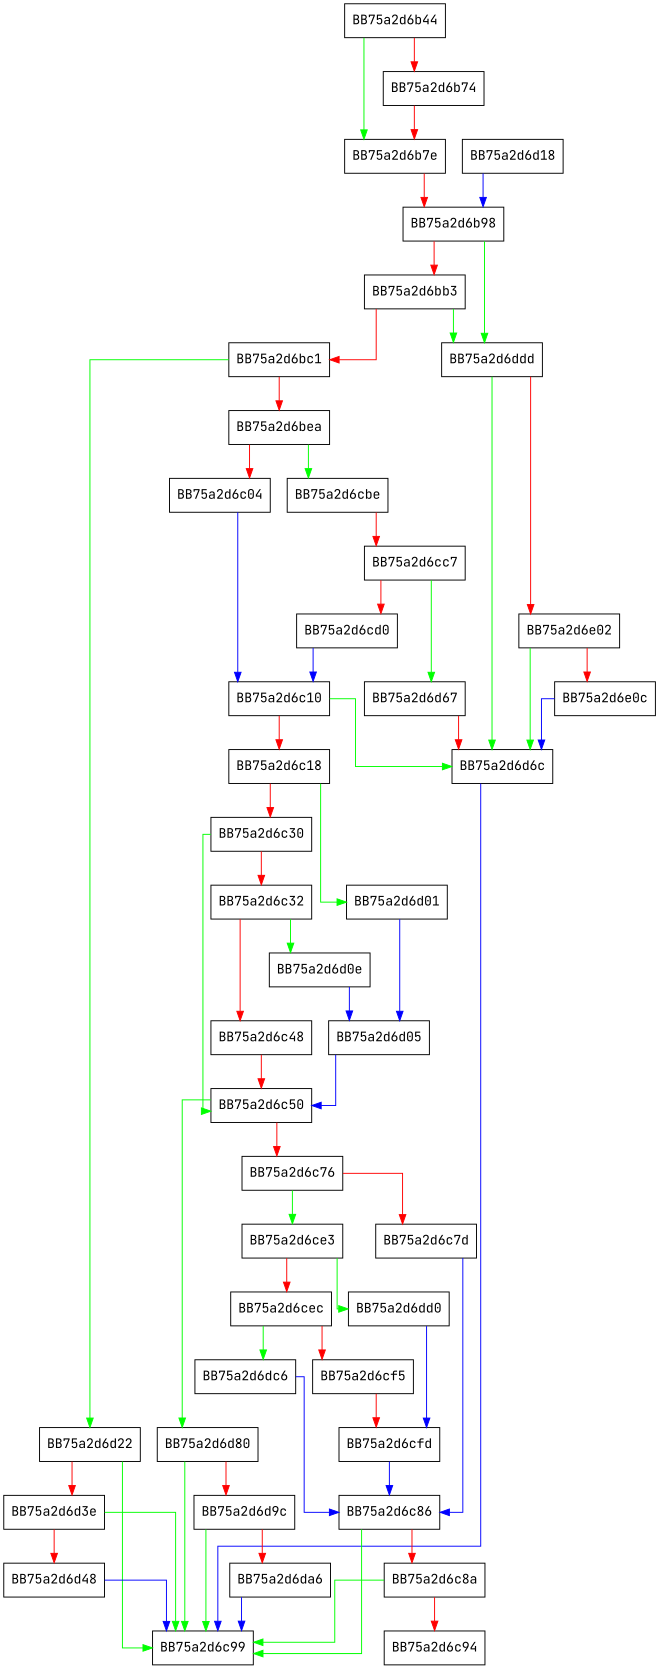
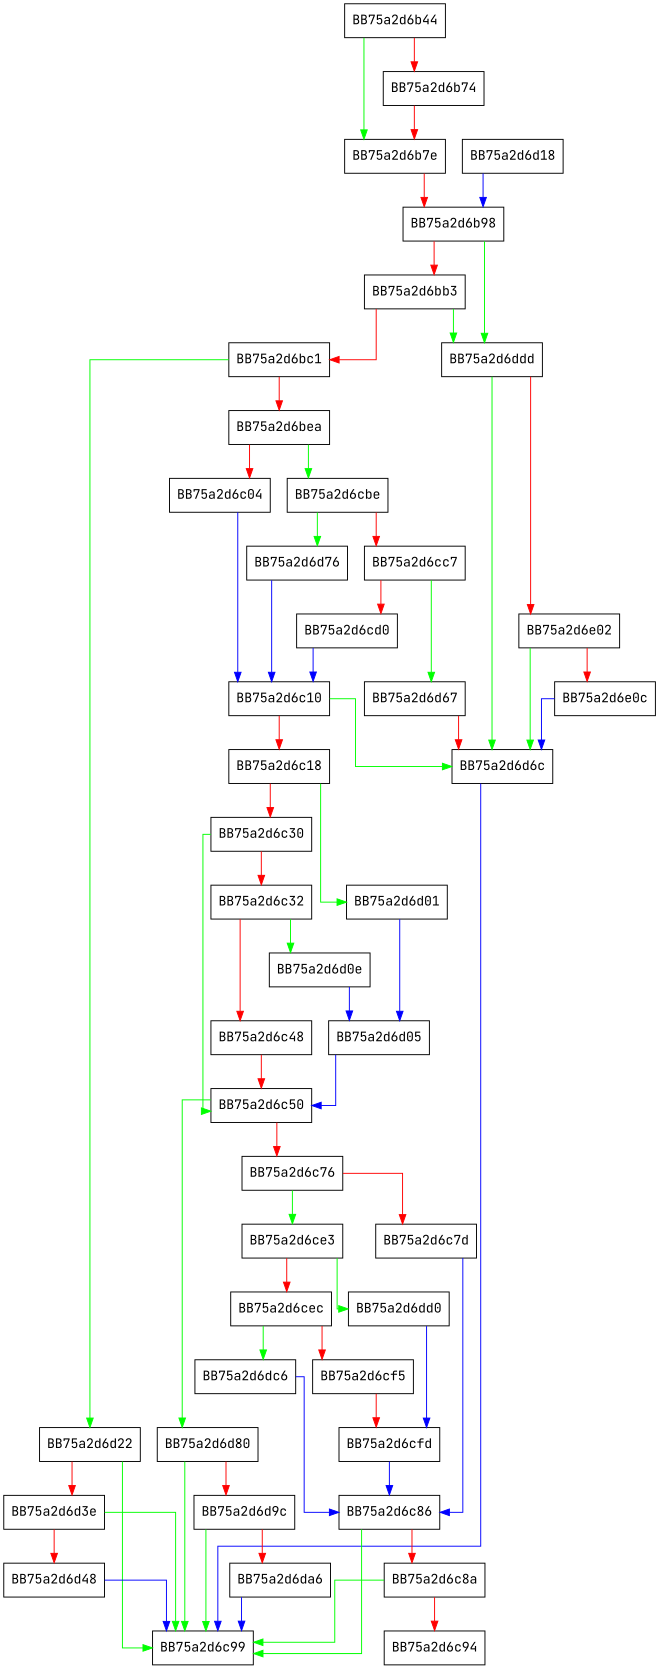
node "BB75a2d6d76": added
